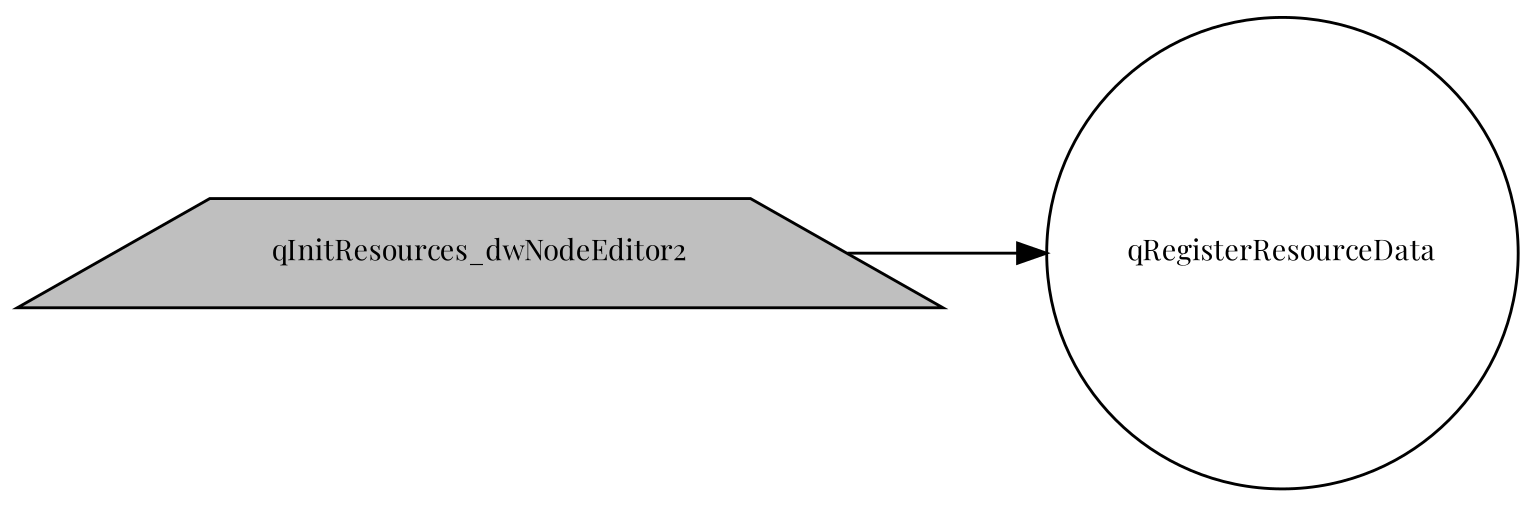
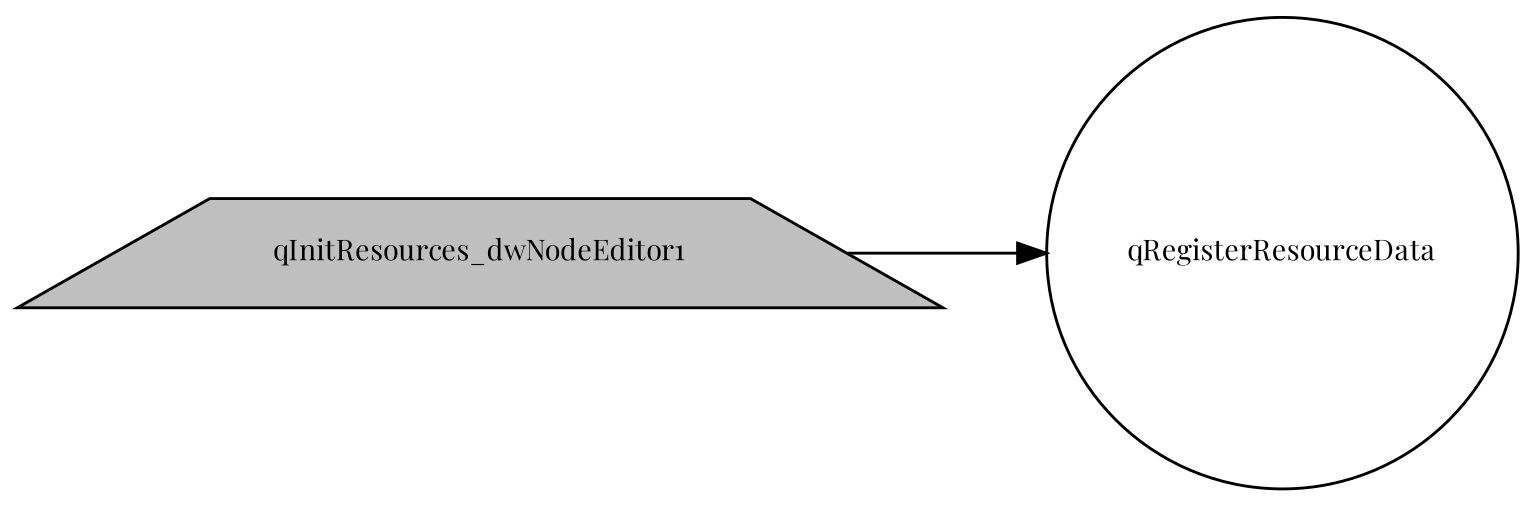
node "qInitResources_dwNodeEditor2": label "qInitResources_dwNodeEditor2" -> "qInitResources_dwNodeEditor1"
